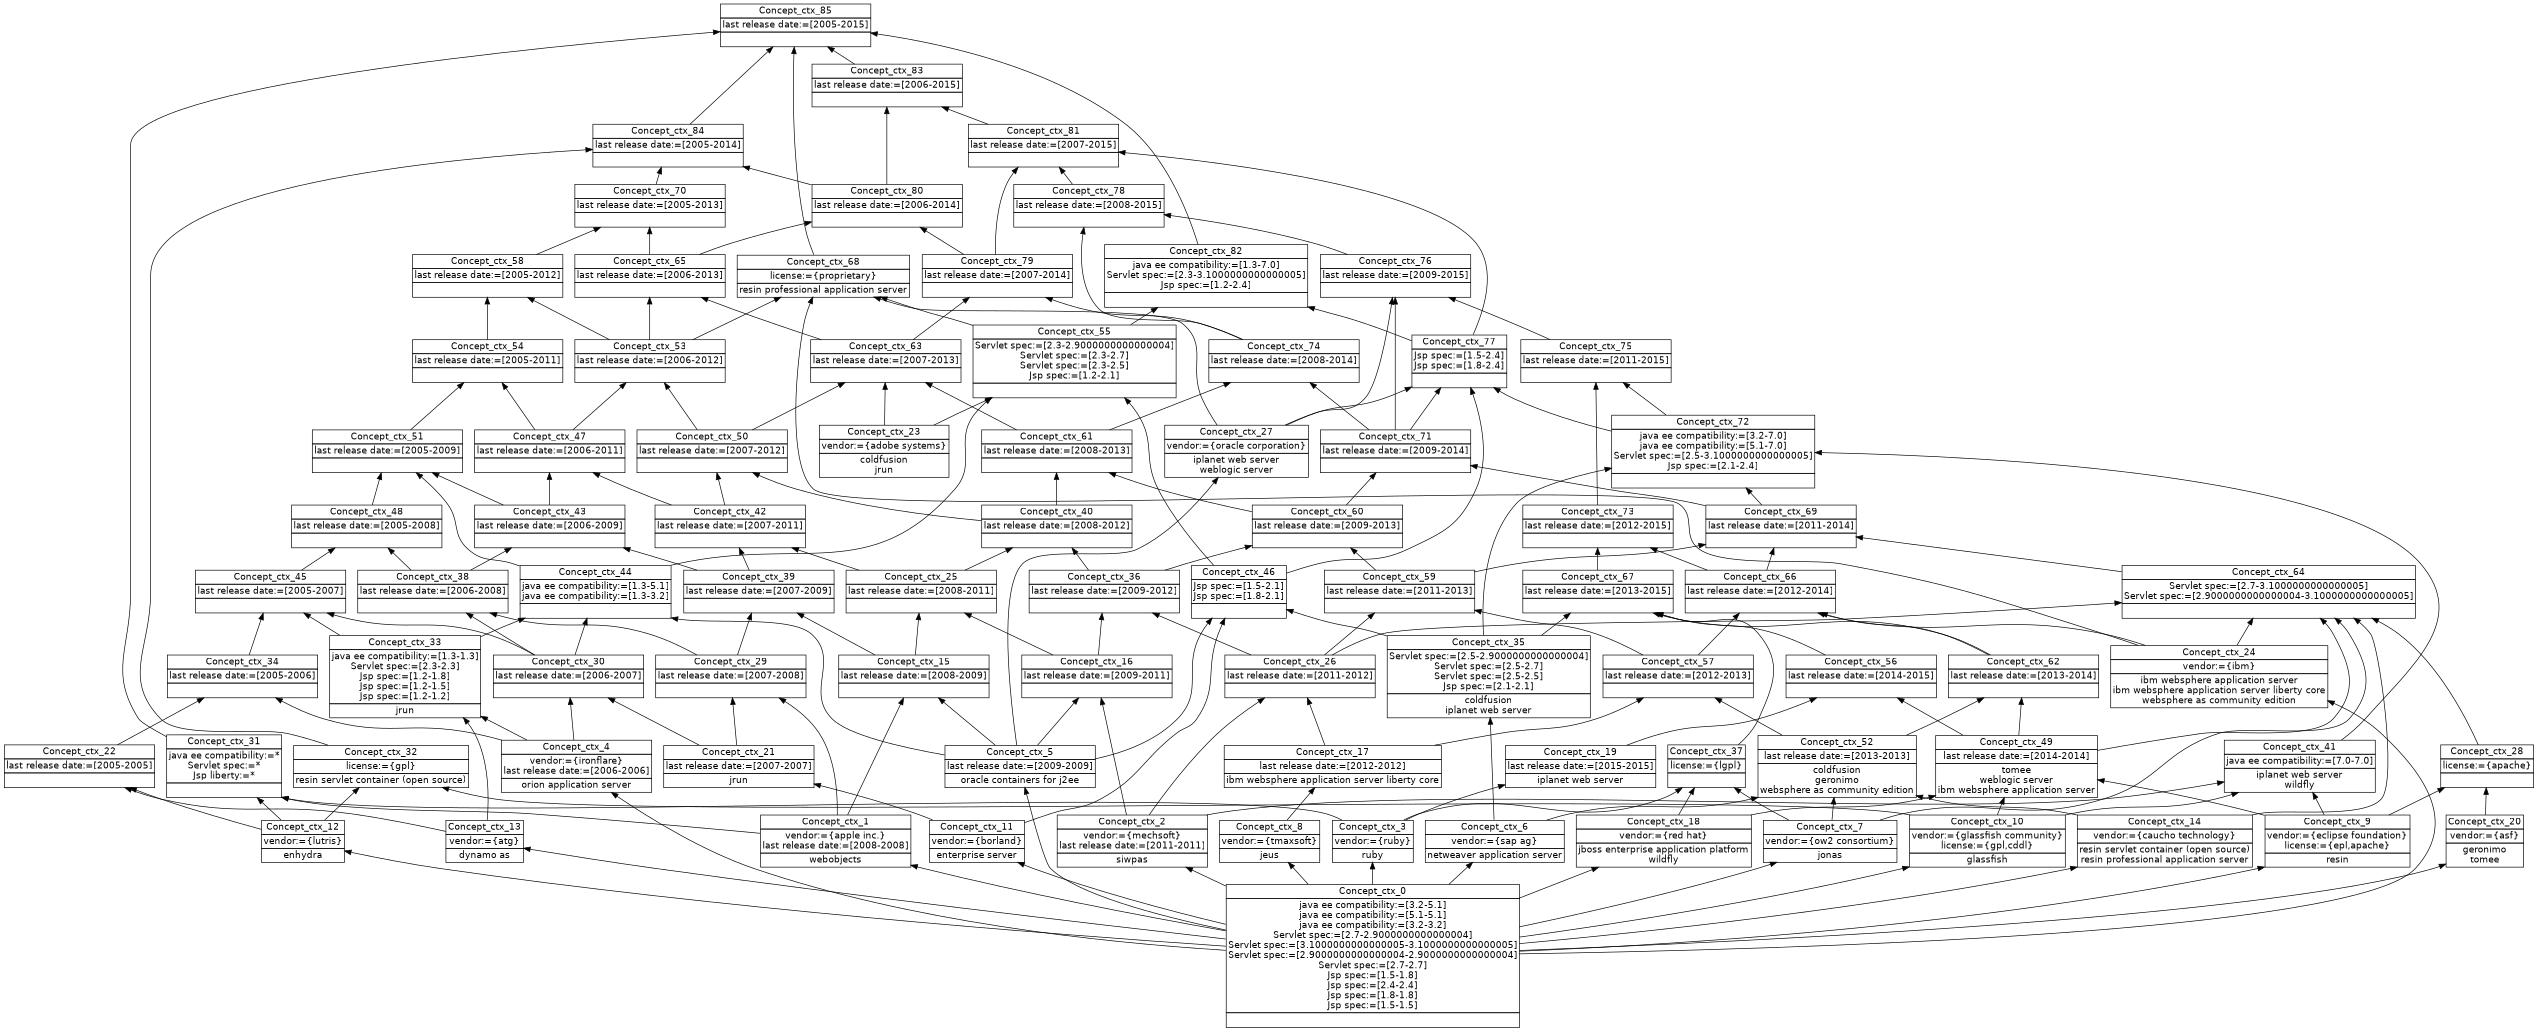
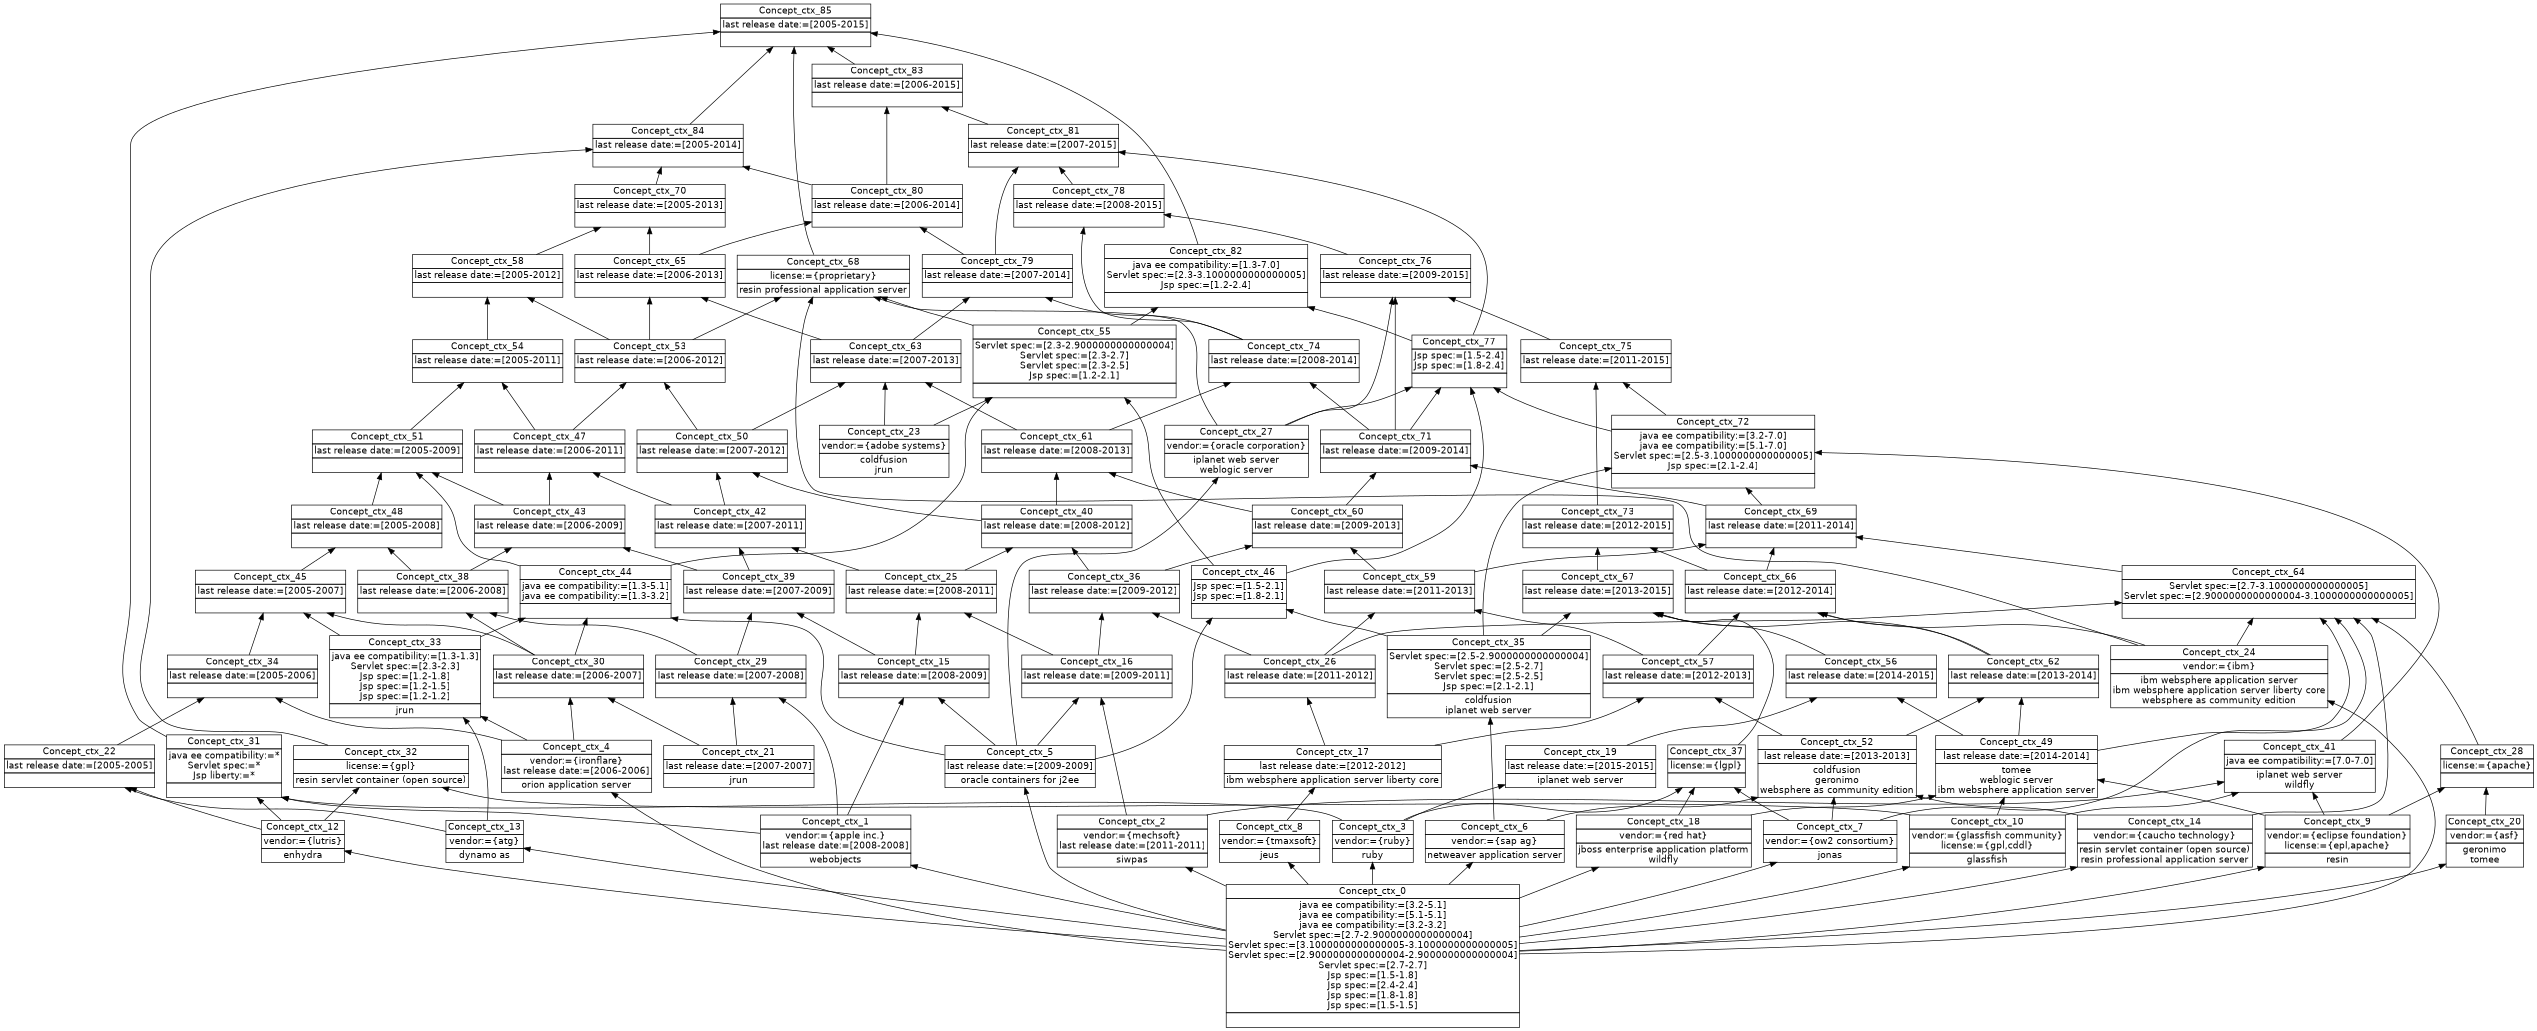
edge "Concept_ctx_2" -> "Concept_ctx_26": removed
node "Concept_ctx_11": removed
